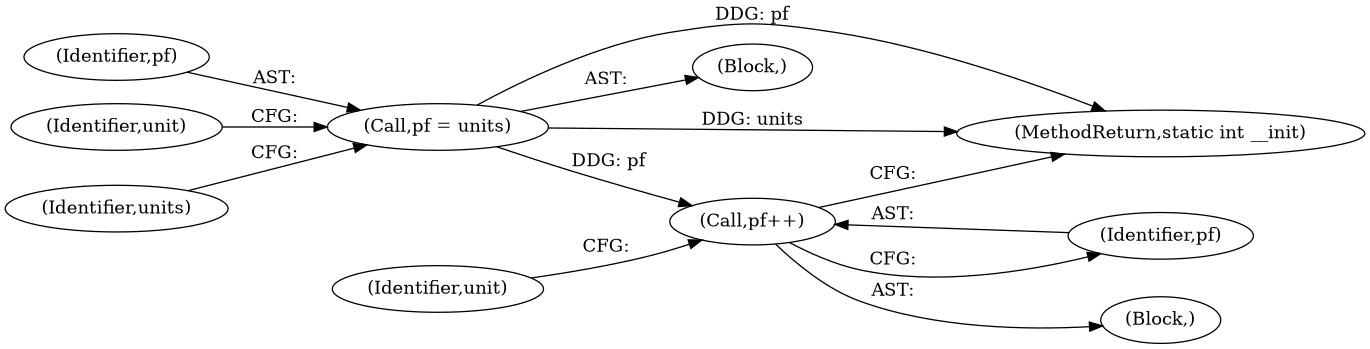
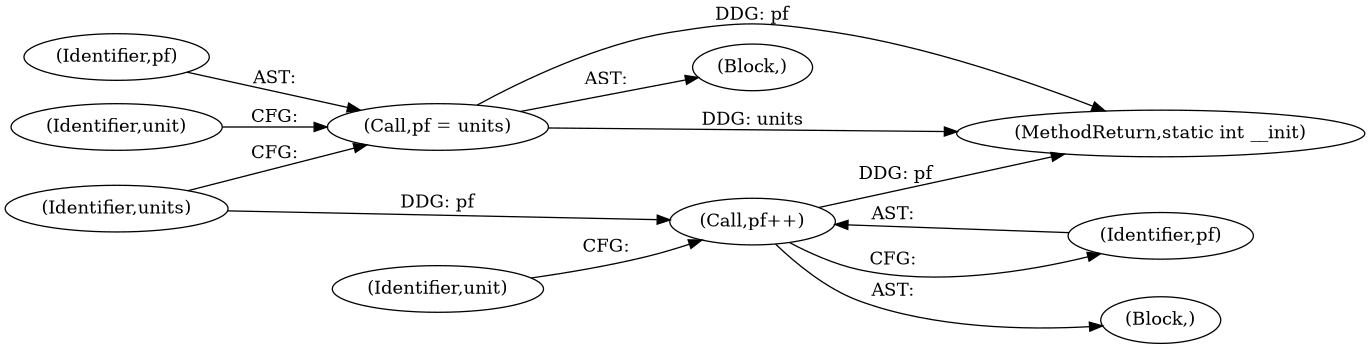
edge "(Call,pf++)" -> "(MethodReturn,static int __init)": label "CFG: " -> "DDG: pf"
edge "(Call,pf = units)" -> "(Call,pf++)": now "(Identifier,units)" -> "(Call,pf++)"
